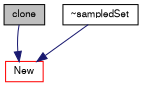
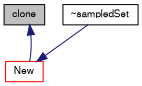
edge "clone" -> "New": reversed
